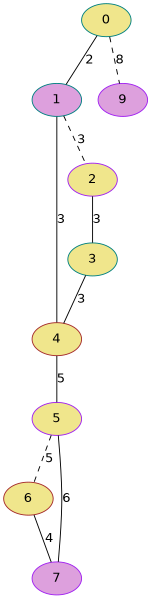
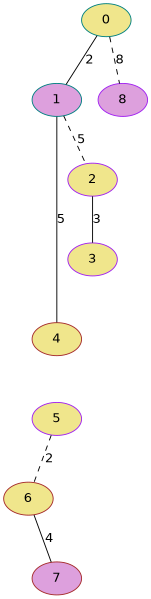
node "9": label "9" -> "8"
edge "1" -- "2": label "3" -> "5"
edge "1" -- "4": label "3" -> "5"
node "3": color teal -> purple
edge "3" -- "4": removed, label "3"
edge "4" -- "5": removed, label "5"
edge "5" -- "6": label "5" -> "2"
edge "5" -- "7": removed, label "6"
node "7": color purple -> brown
